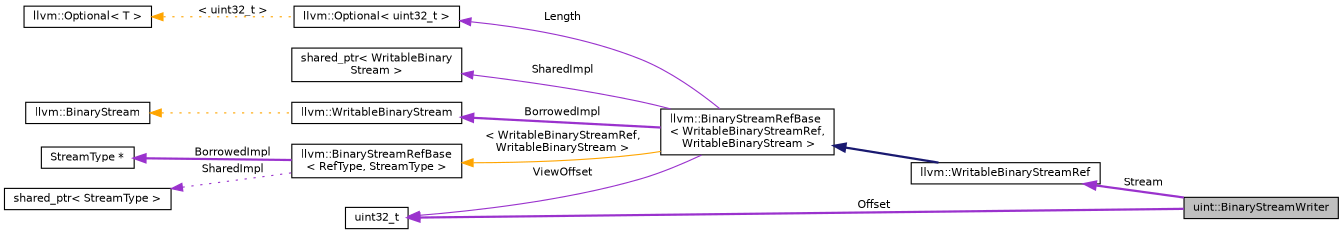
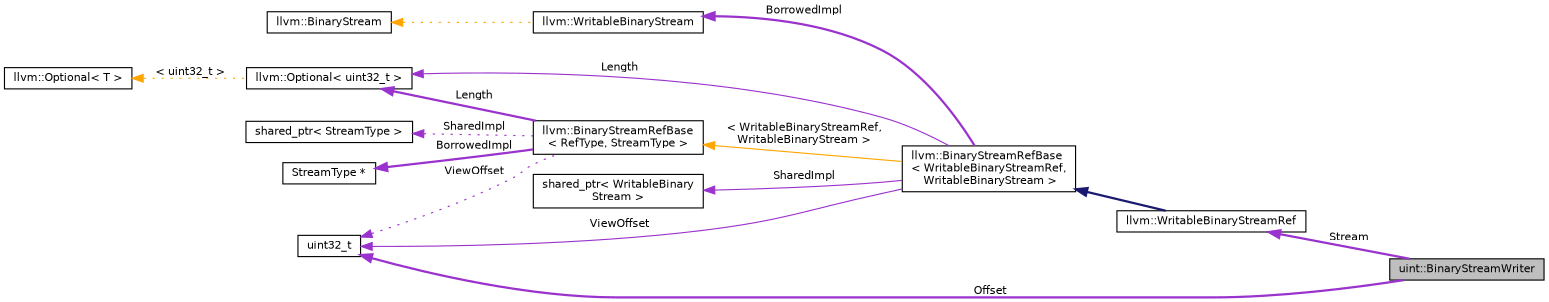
edge "llvm::BinaryStreamRefBase < RefType, StreamType >" -> "llvm::Optional< uint32_t >": added, label "Length"
edge "llvm::BinaryStreamRefBase < RefType, StreamType >" -> "uint32_t": added, label "ViewOffset"
